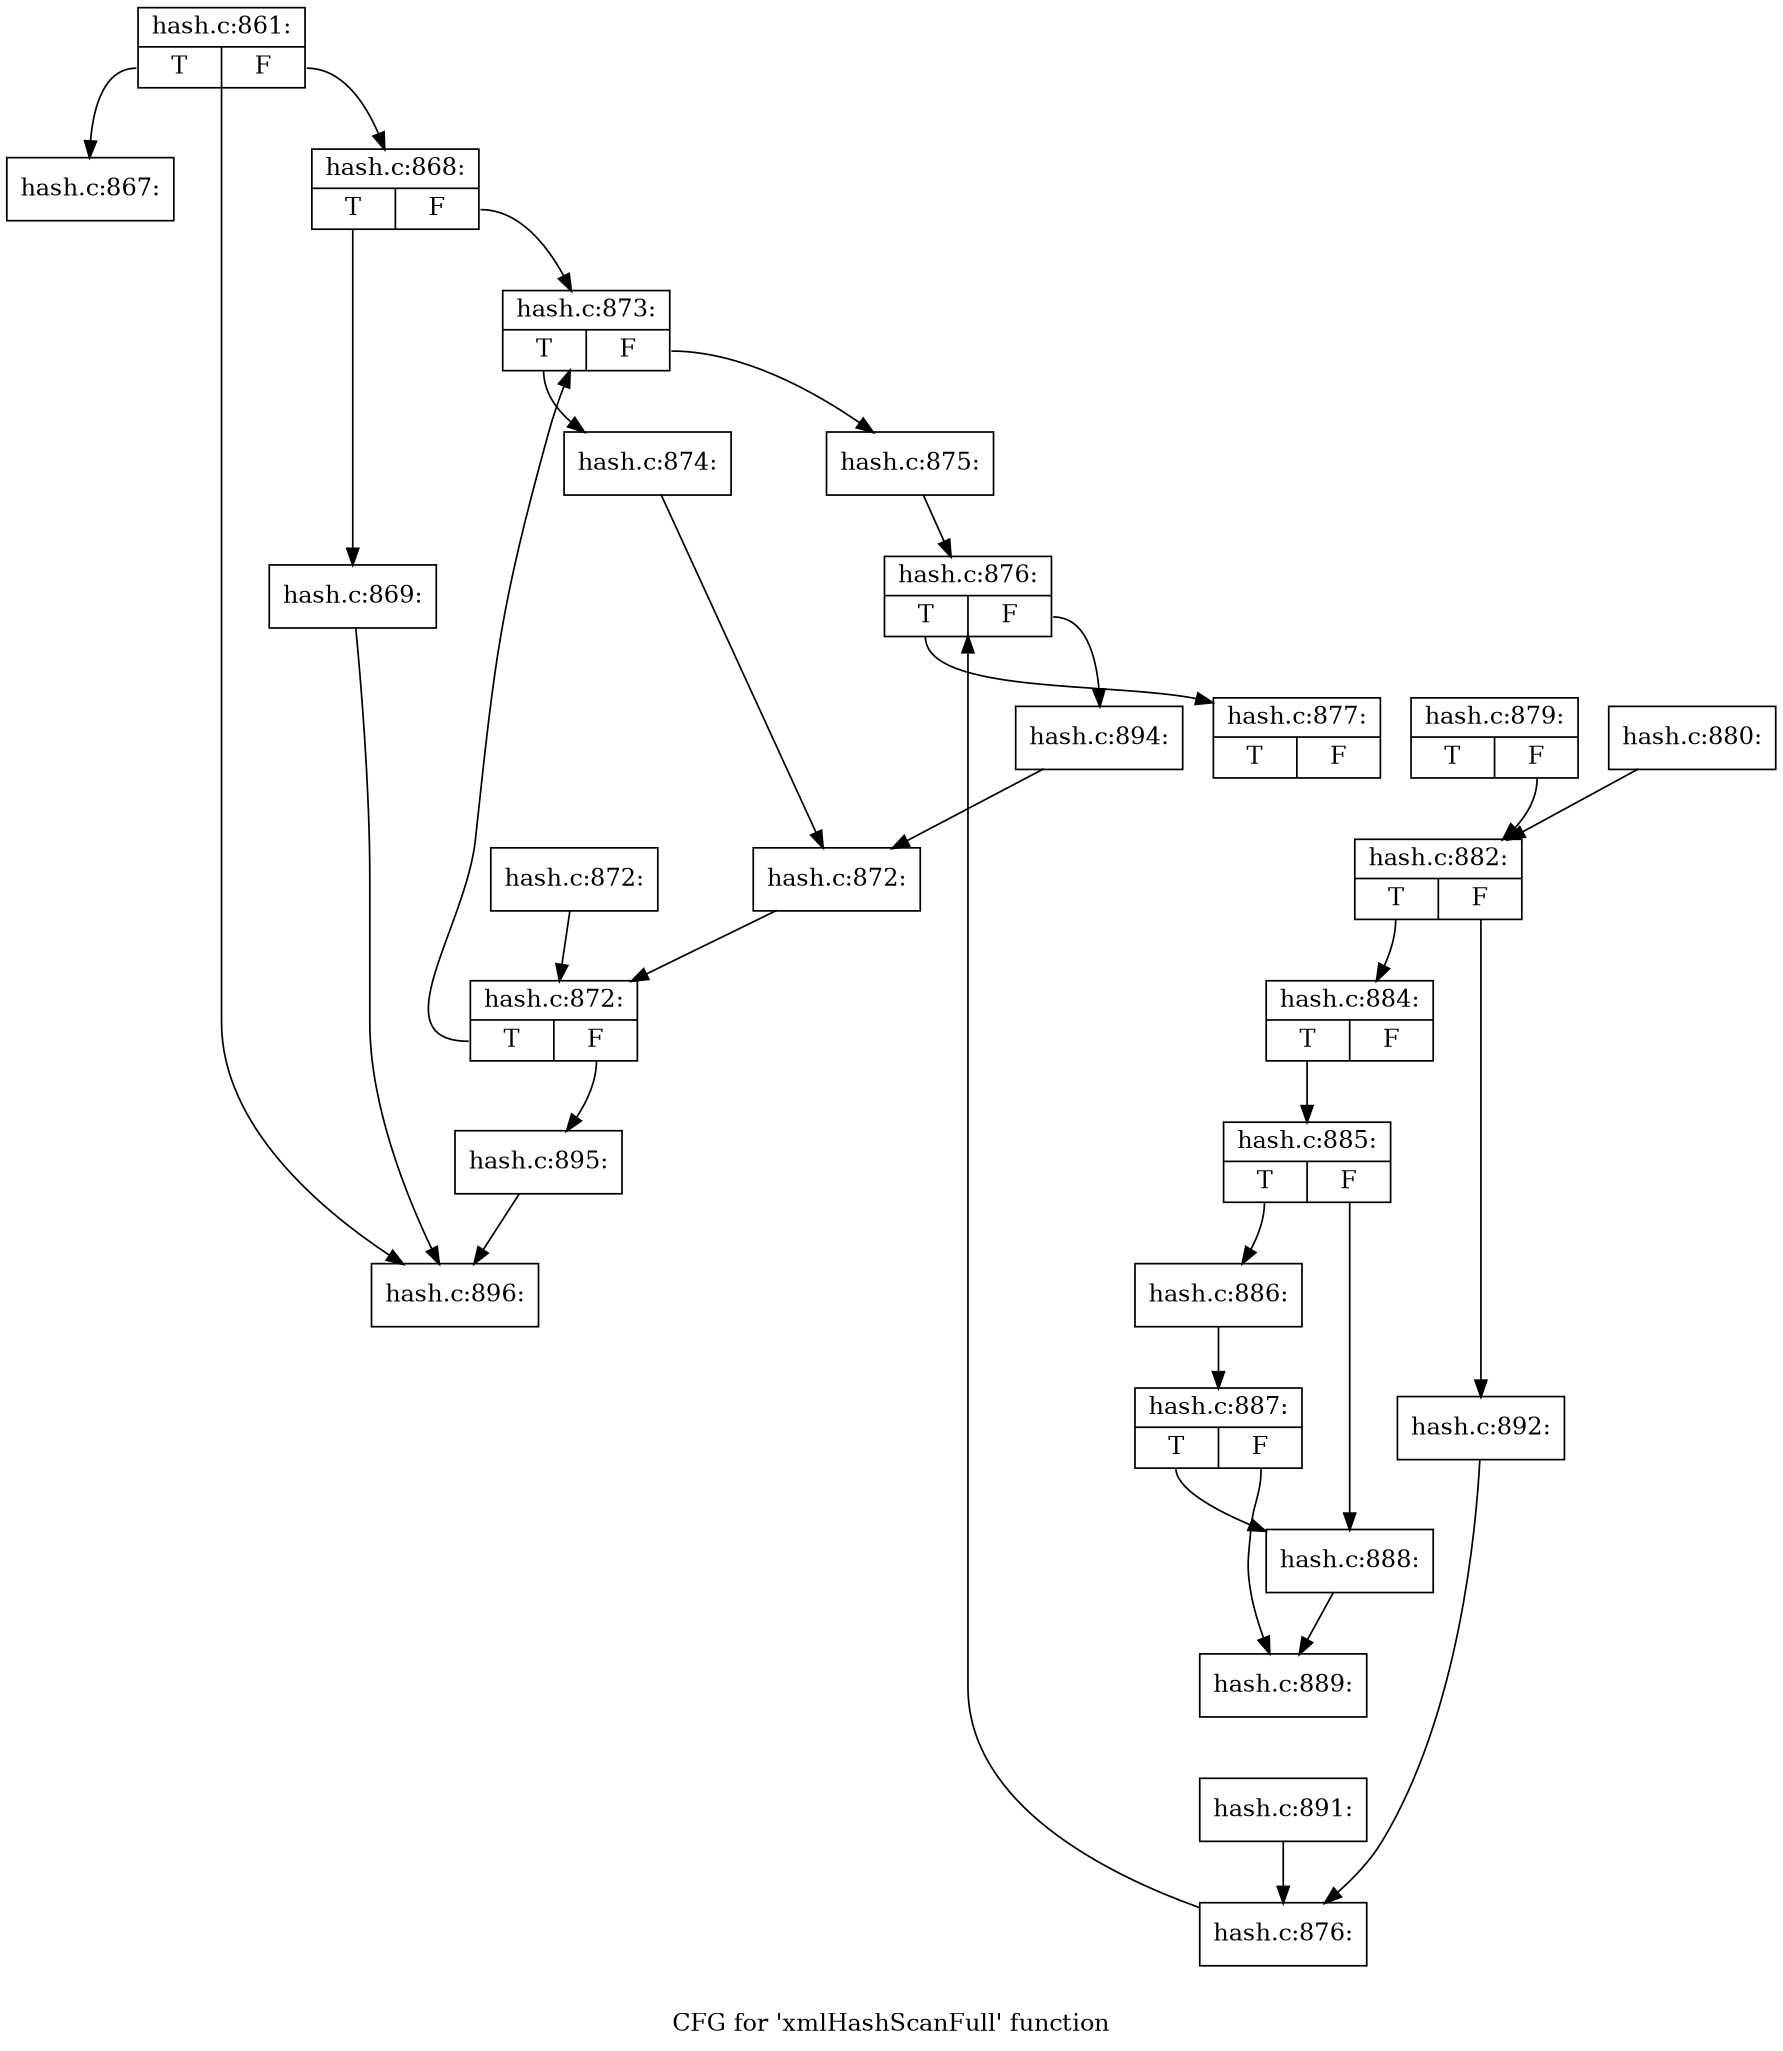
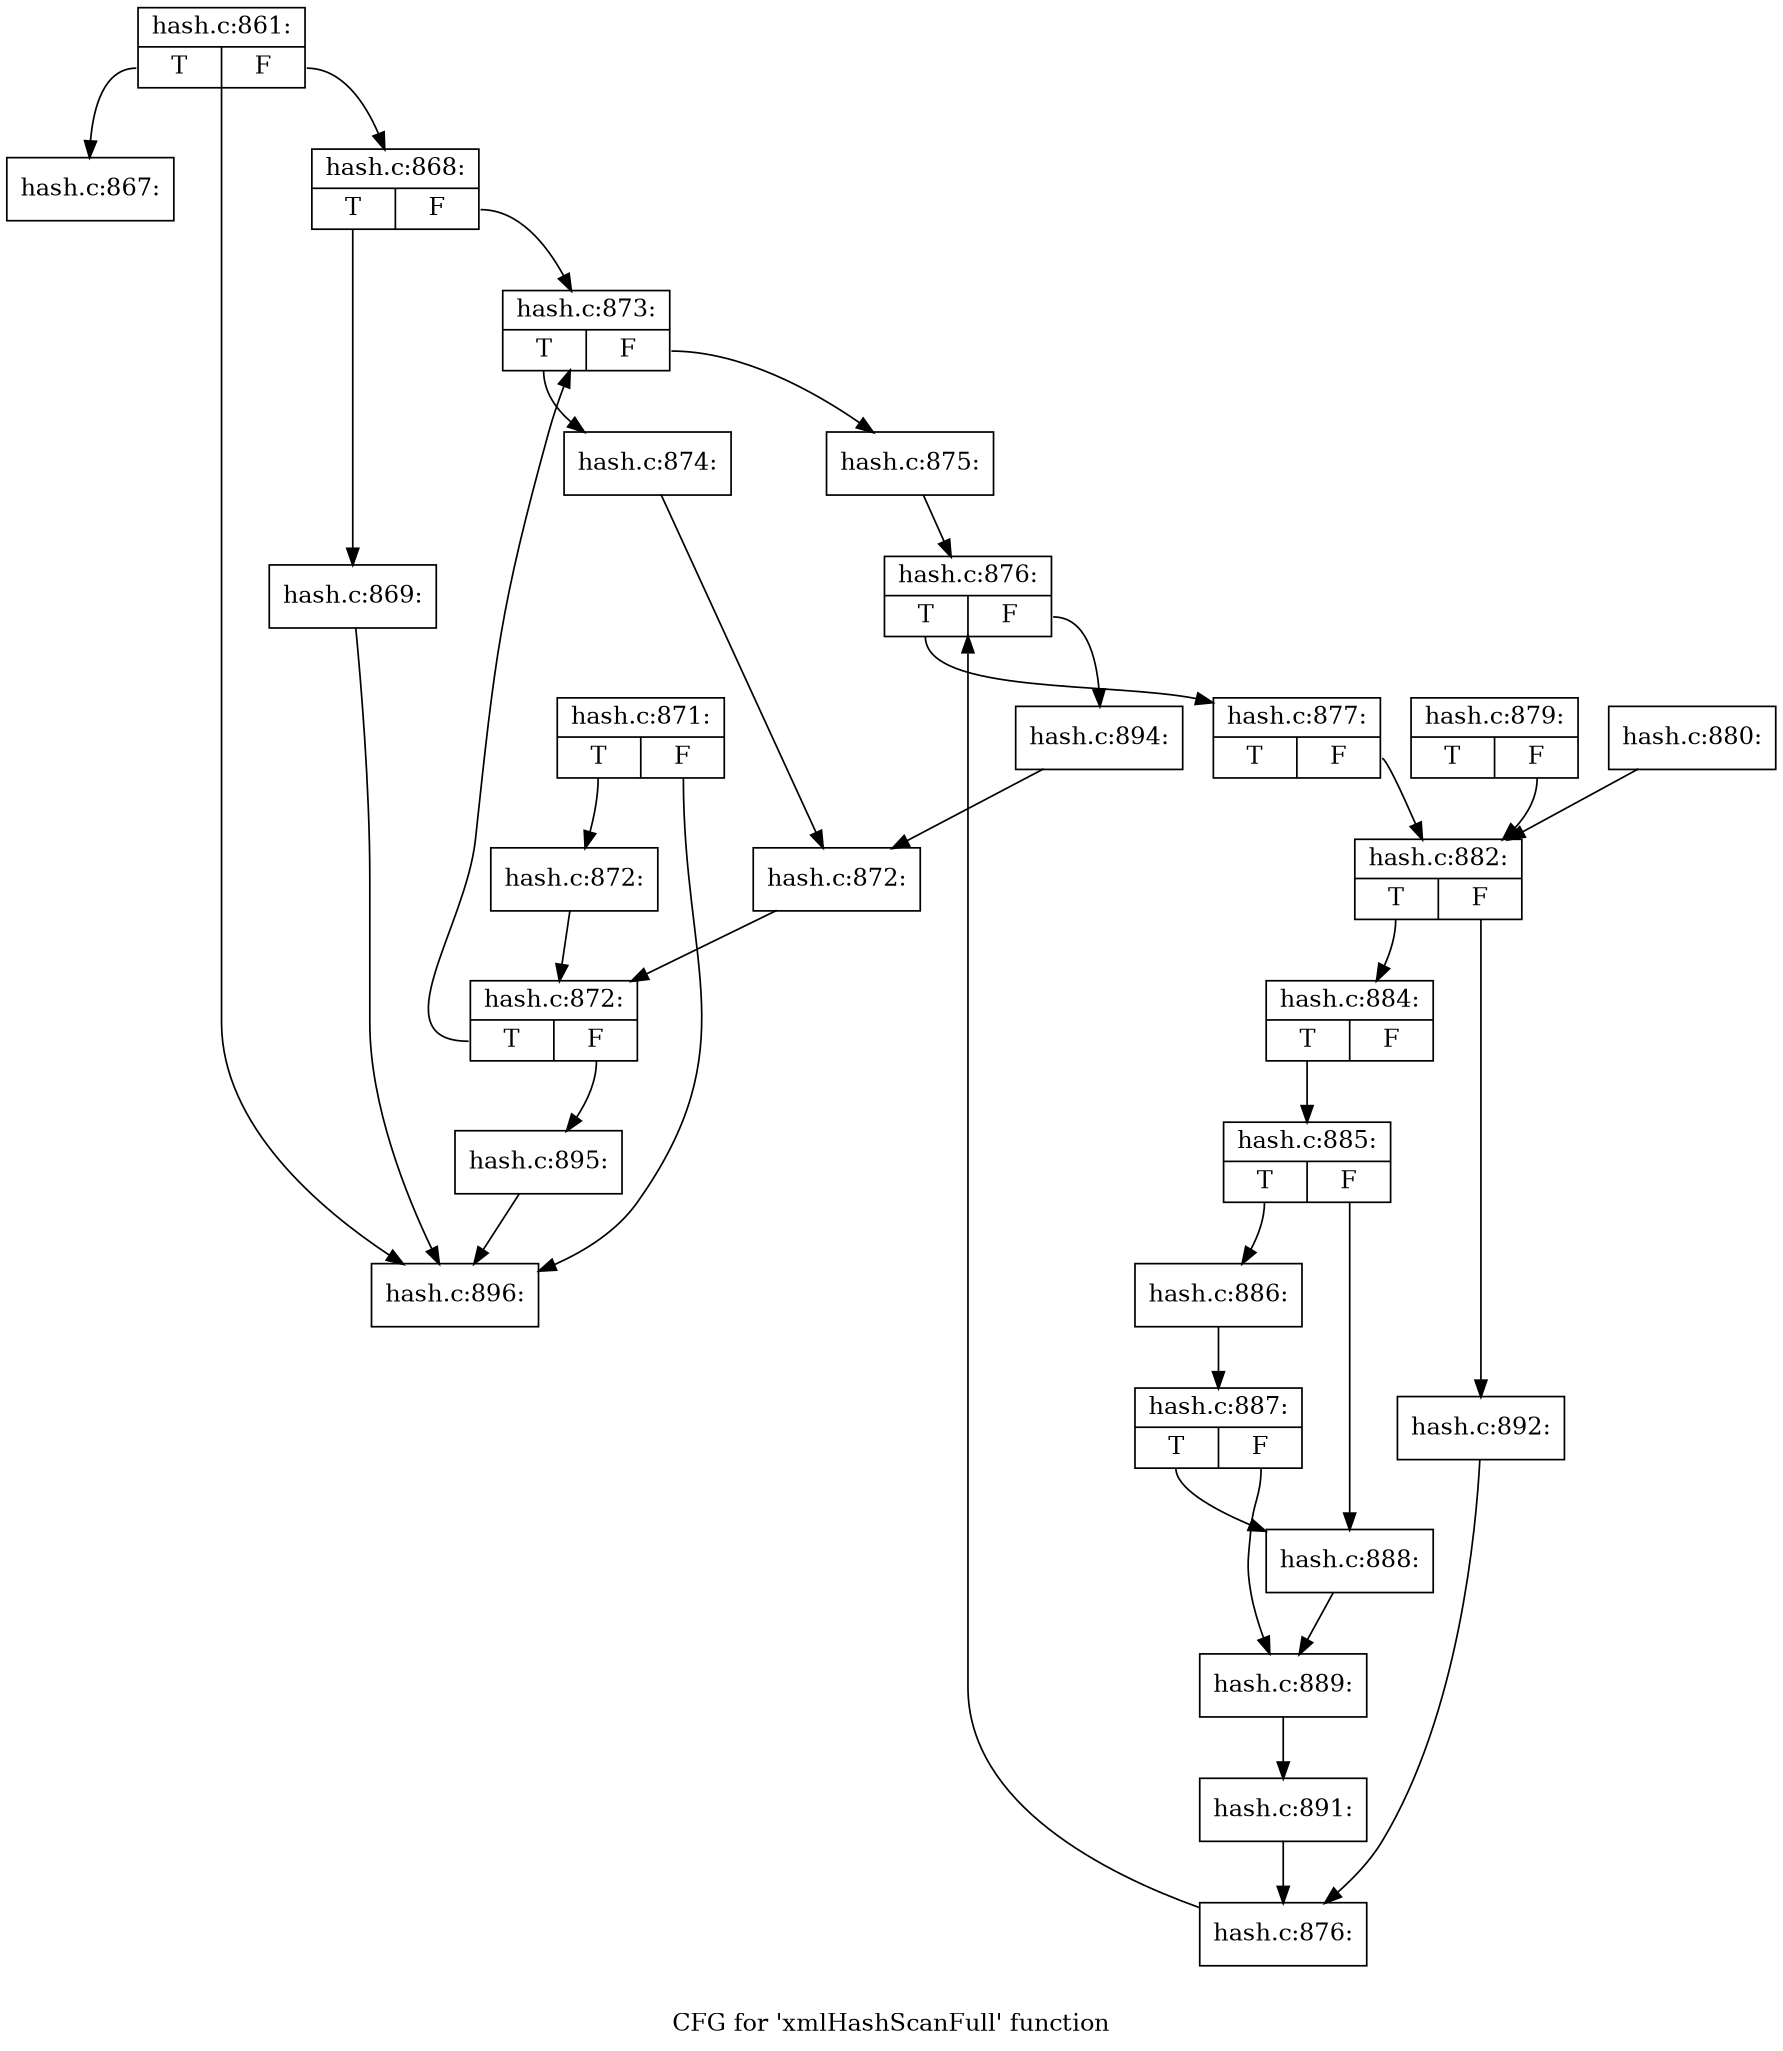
node "hash.c:871:": added
edge "hash.c:877:" -> "hash.c:882:": added
edge "hash.c:889:" -> "hash.c:891:": added
